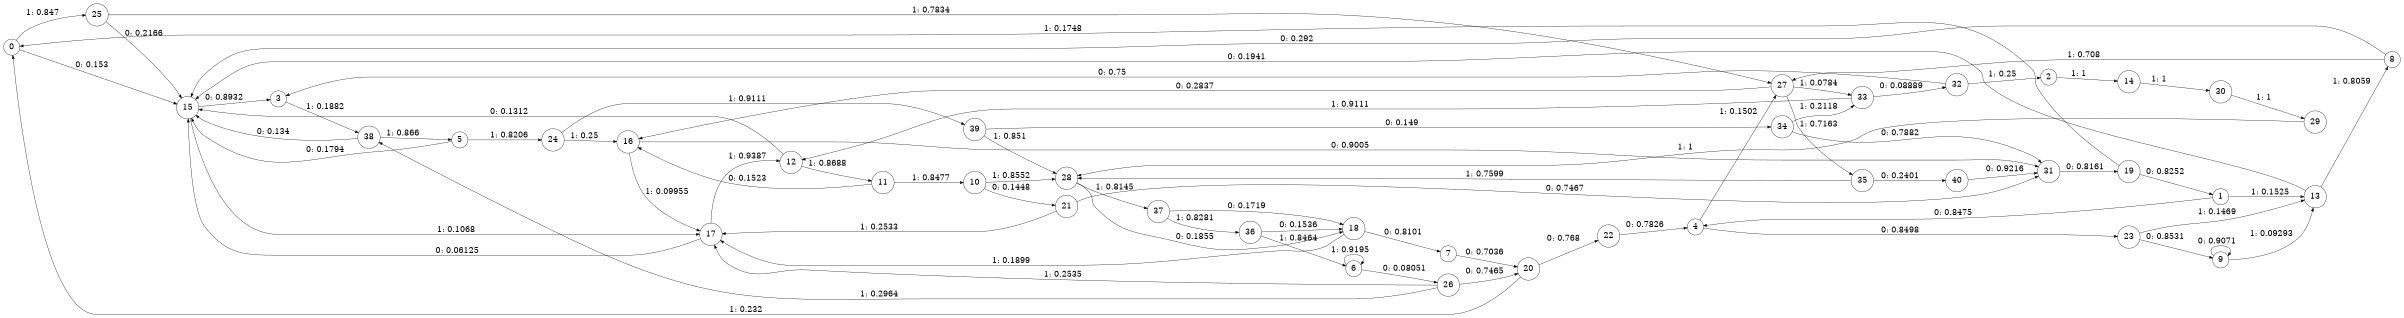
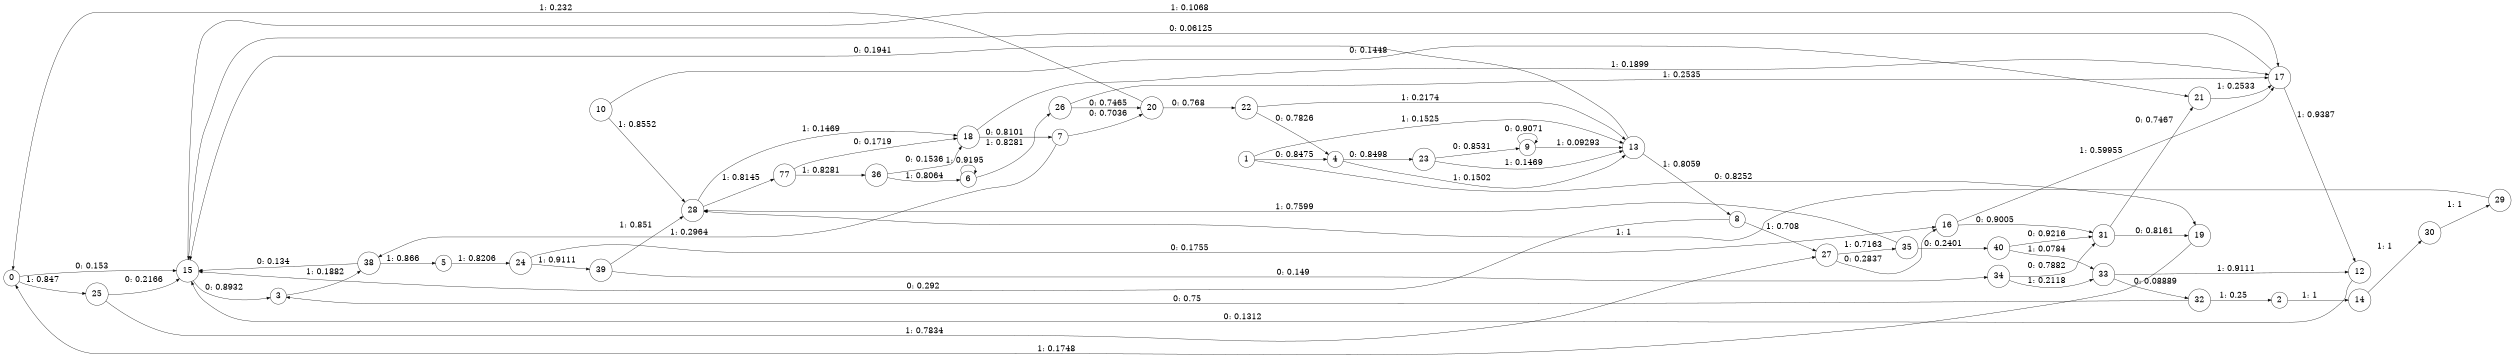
edge "27" -> "33": now "40" -> "33"
edge "22" -> "13": added, label "1: 0.2174"
edge "24" -> "16": label "1: 0.25     " -> "0: 0.1755   "
edge "5" -> "15": removed, label "0: 0.1794"
edge "4" -> "27": now "4" -> "13"
node "11": removed
edge "19" -> "1": reversed
edge "16" -> "17": label "1: 0.09955  " -> "1: 0.59955  "
edge "21" -> "31": reversed
node "37": label "37" -> "77"
edge "28" -> "18": label "0: 0.1855   " -> "1: 0.1469   "
edge "36" -> "6": label "1: 0.8464   " -> "1: 0.8064   "
edge "6" -> "26": label "0: 0.08051  " -> "1: 0.8281   "
edge "26" -> "38": now "7" -> "38"
